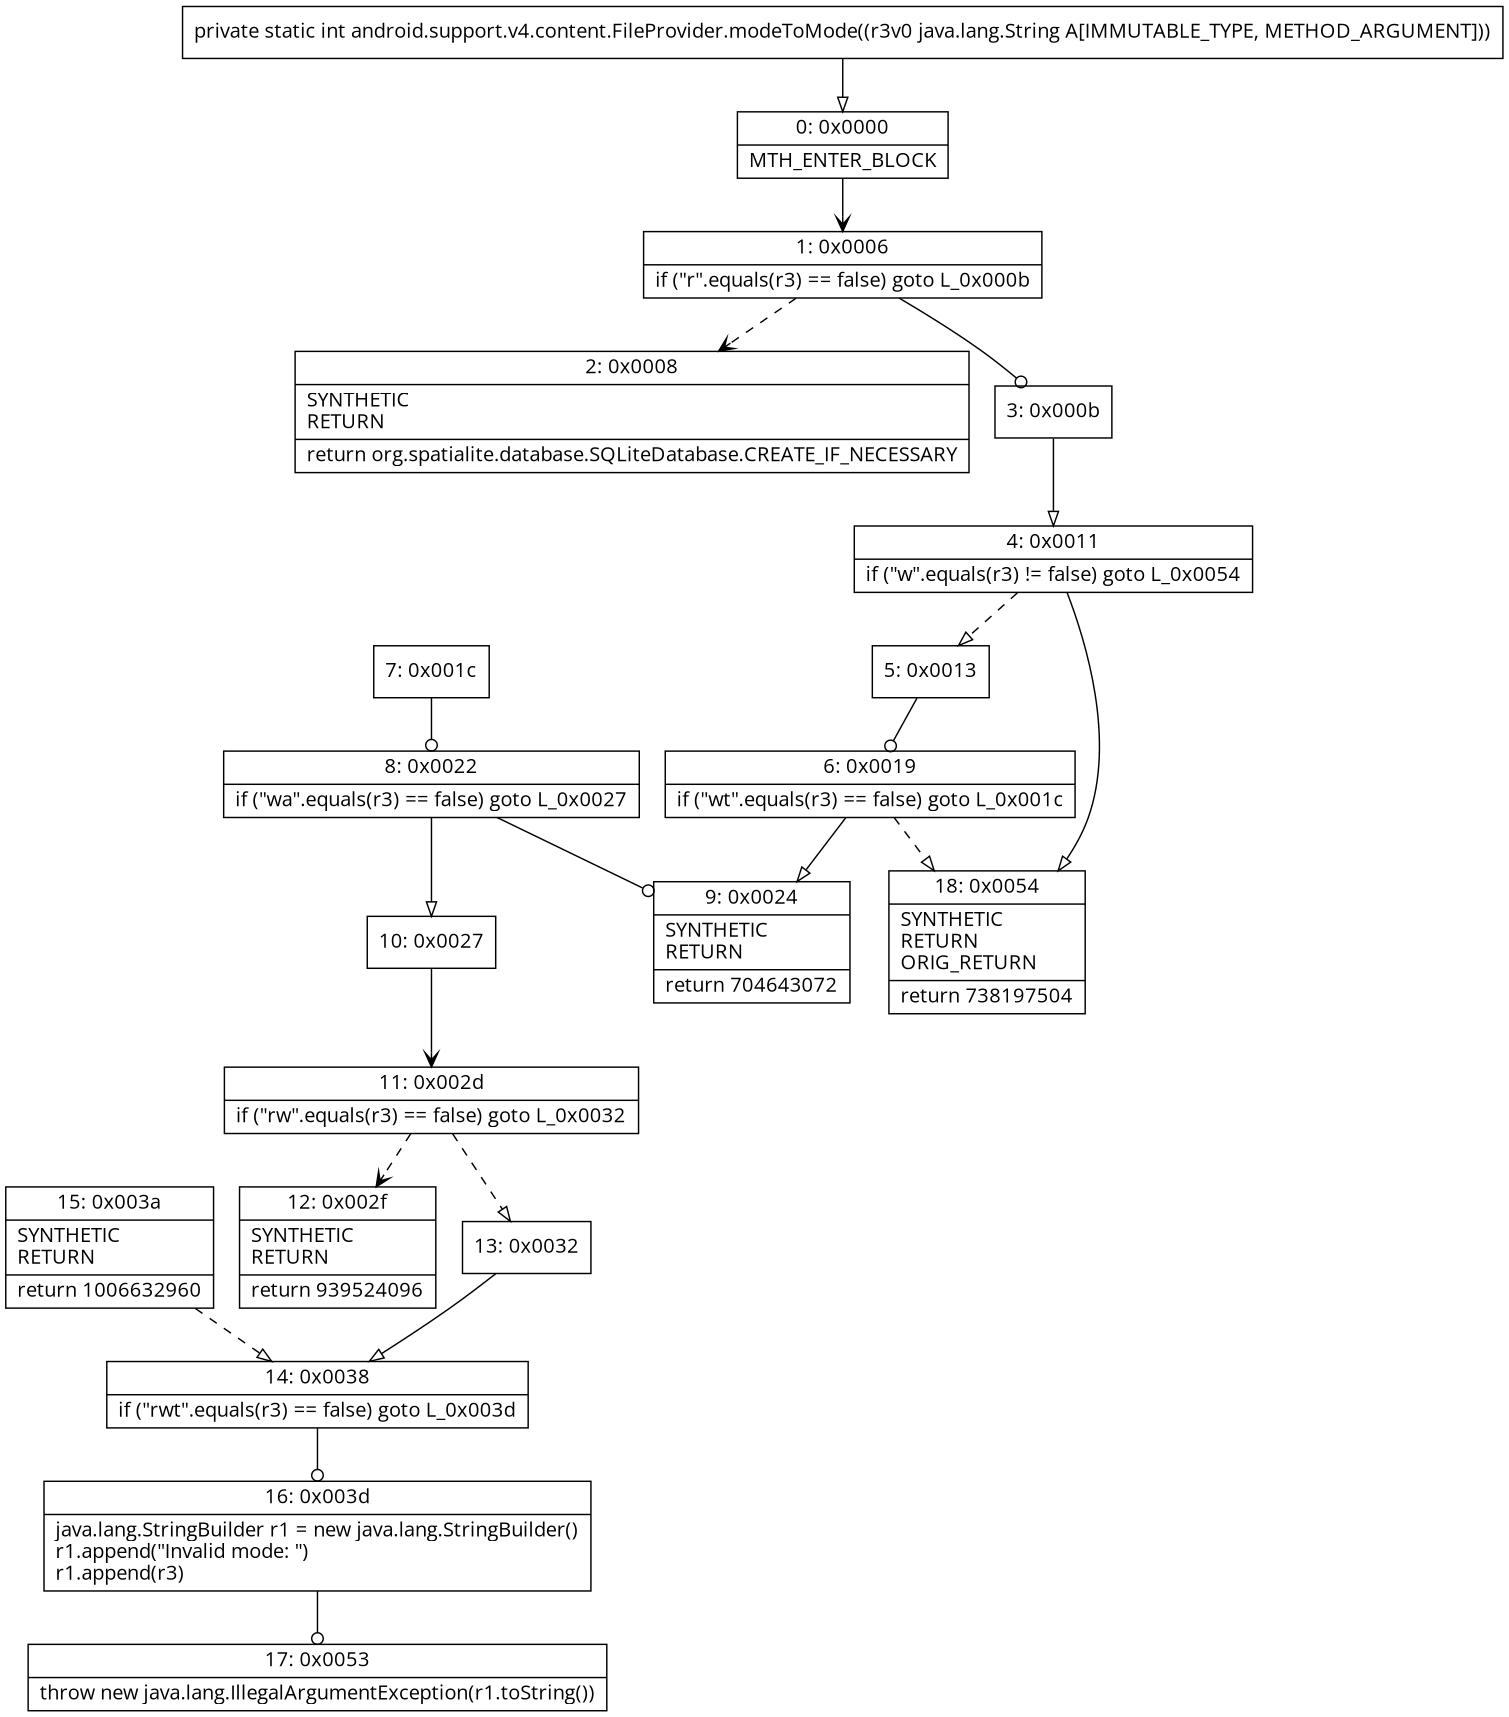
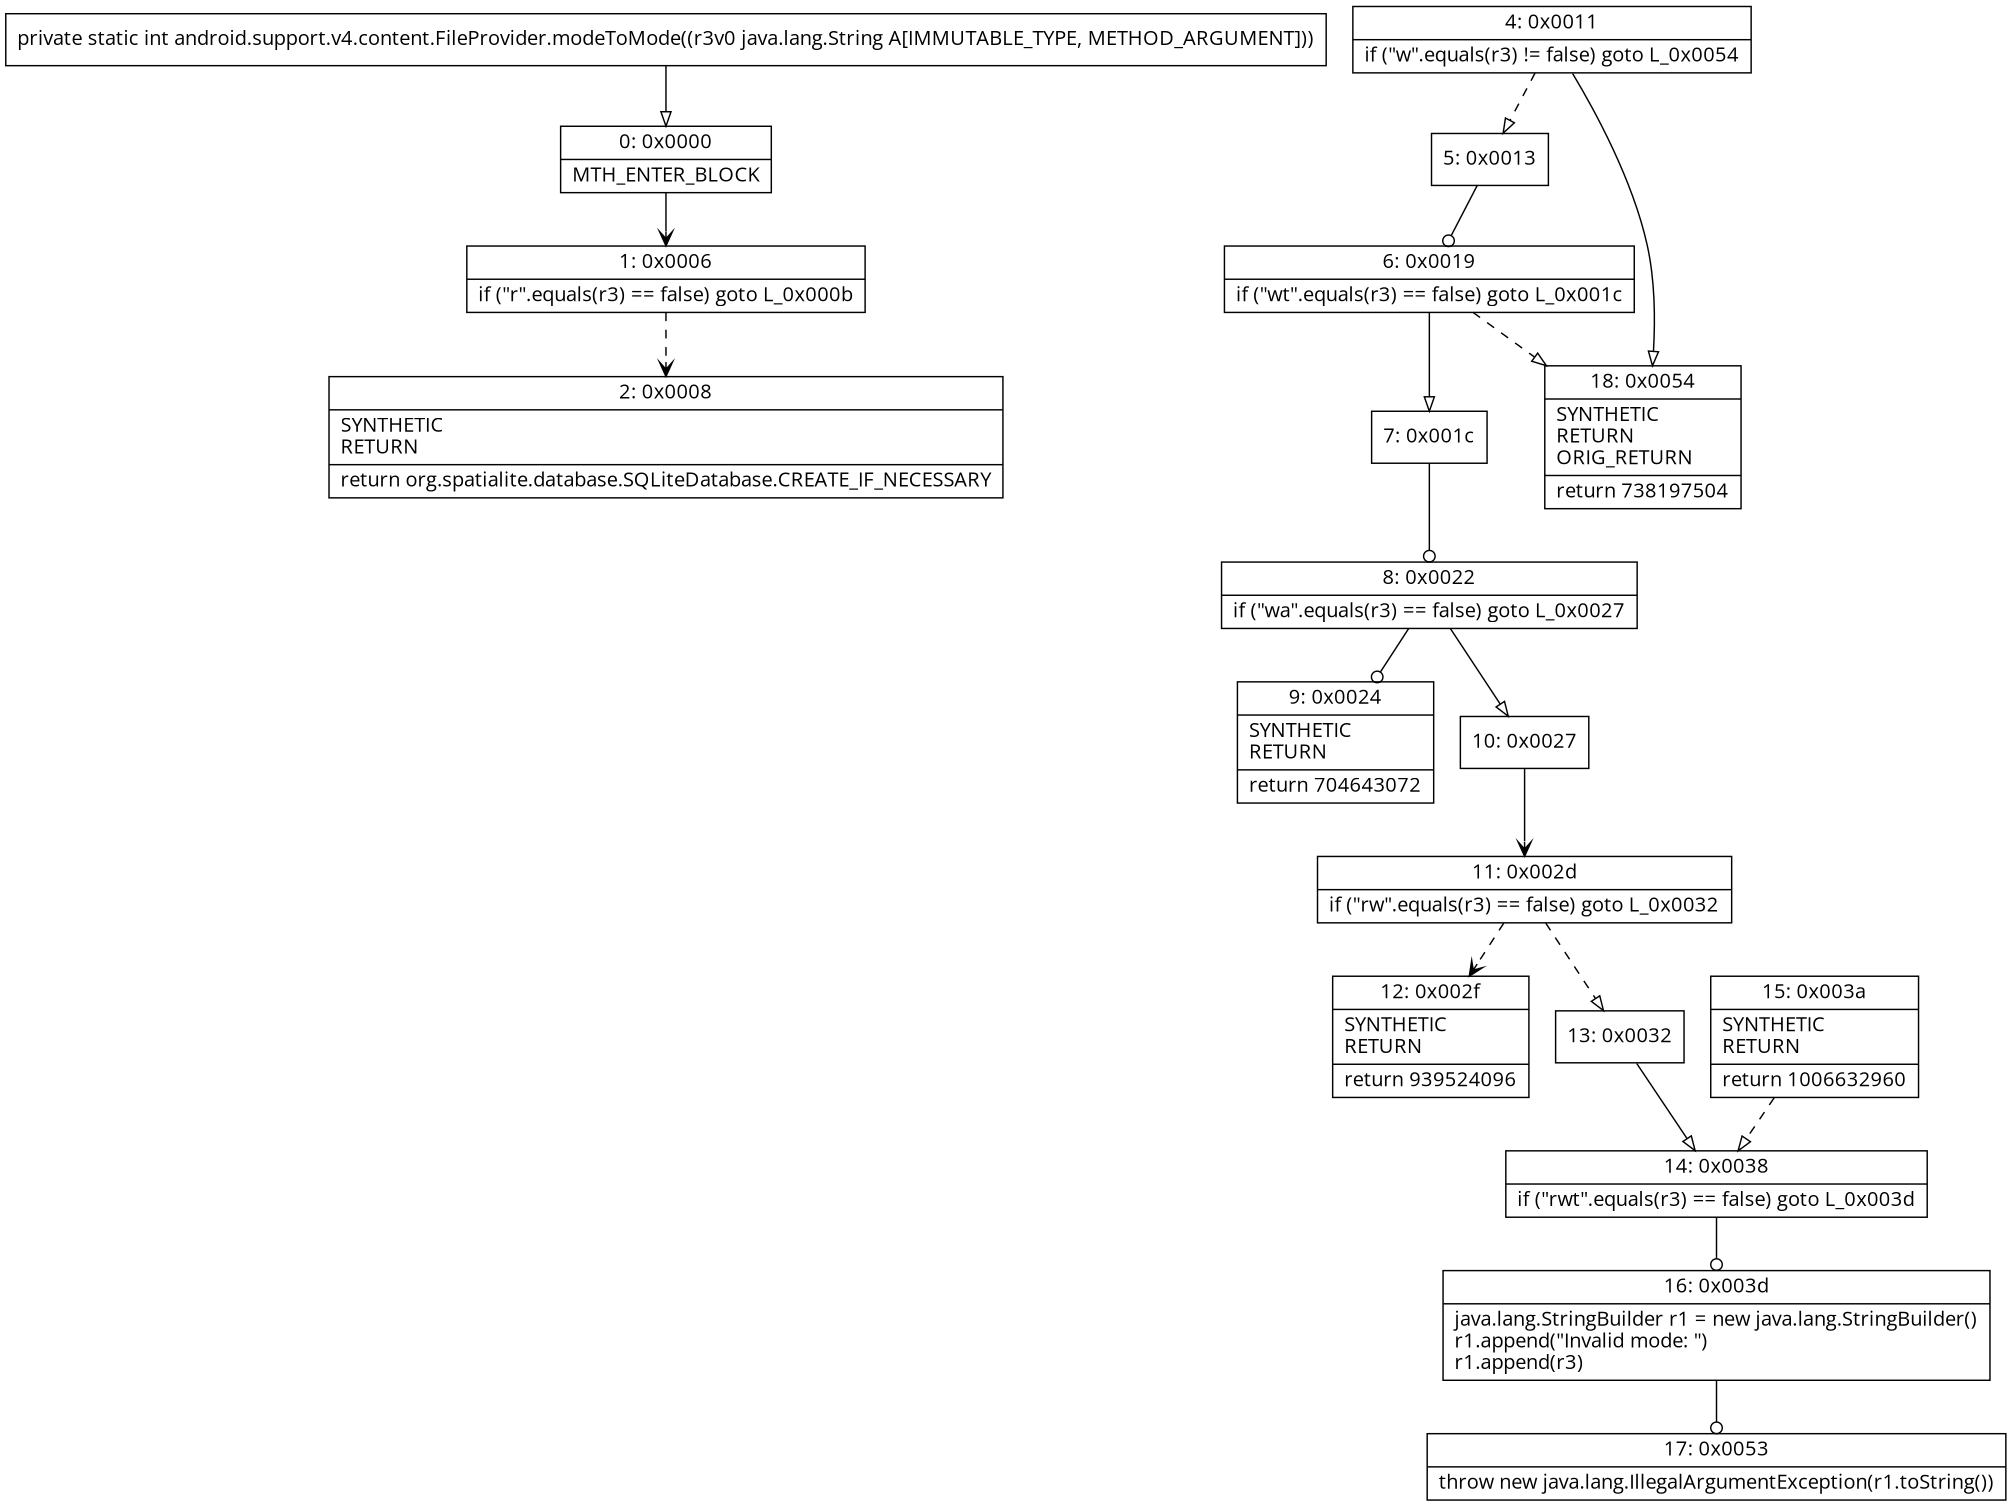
node "3: 0x000b": removed
edge "6: 0x0019" -> "9: 0x0024": now "6: 0x0019" -> "7: 0x001c"
